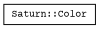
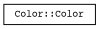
node "Saturn::Color": label "Saturn::Color" -> "Color::Color"
